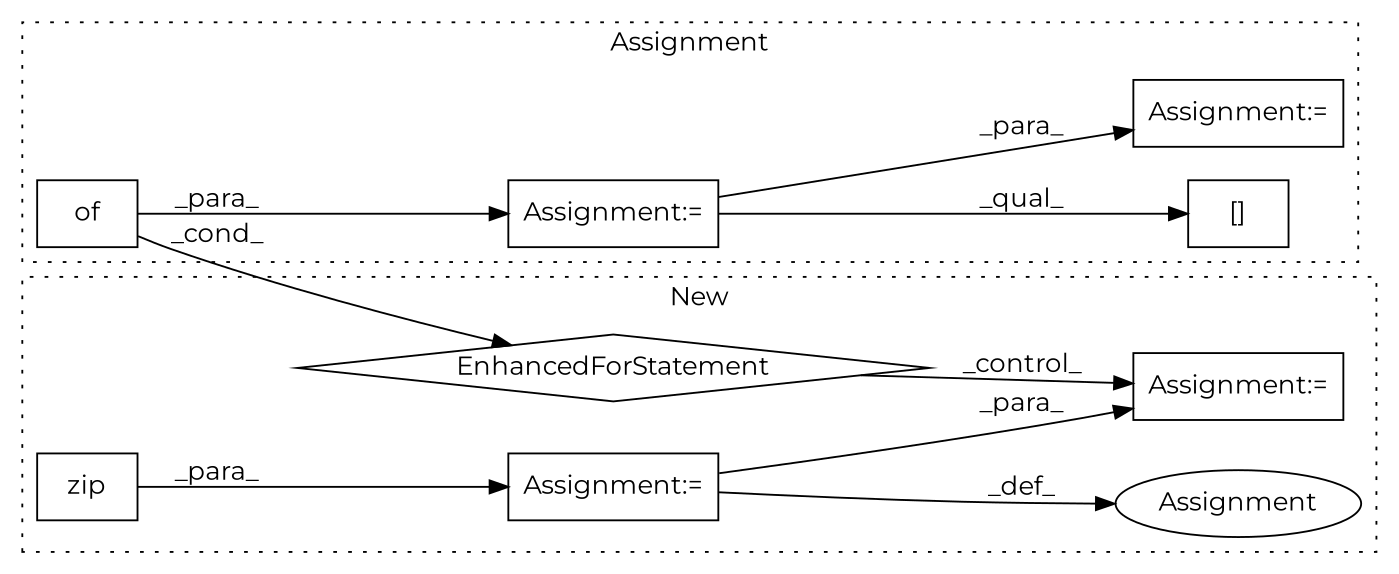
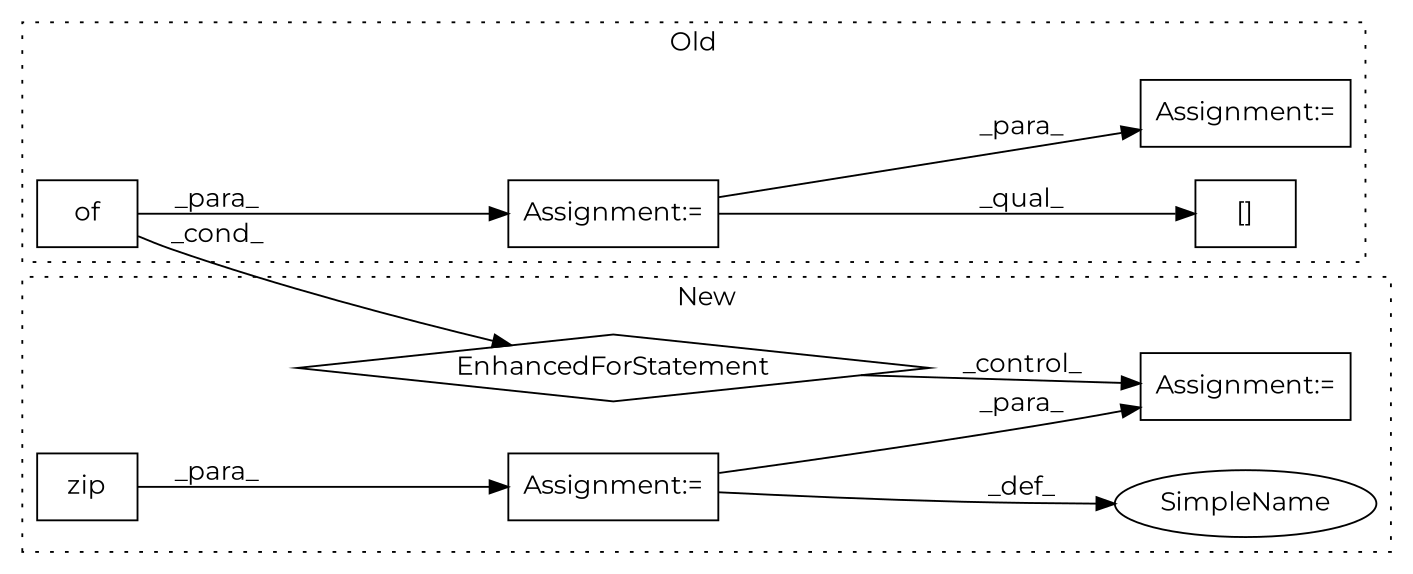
cluster "Assignment": label "Assignment" -> "Old"
node "Assignment": label "Assignment" -> "SimpleName"
